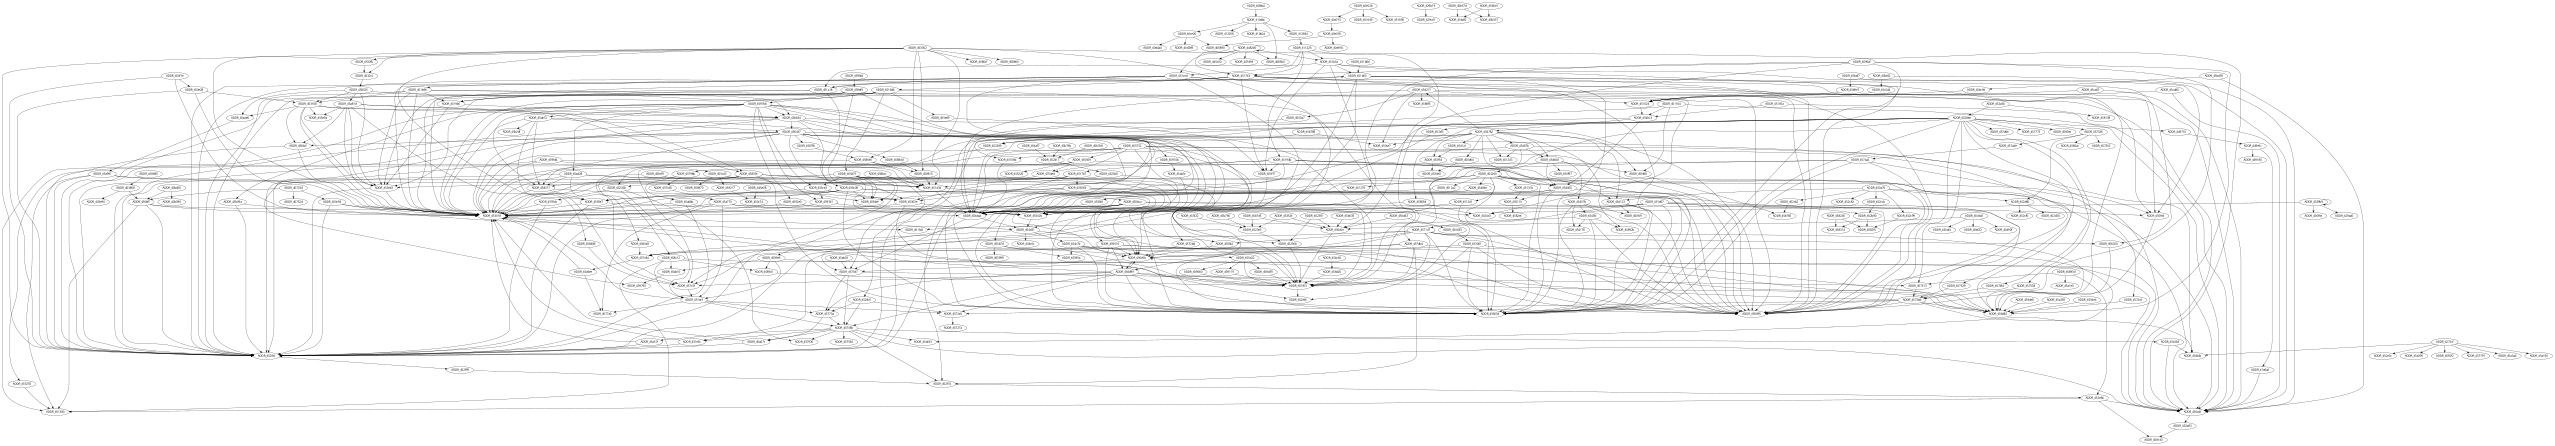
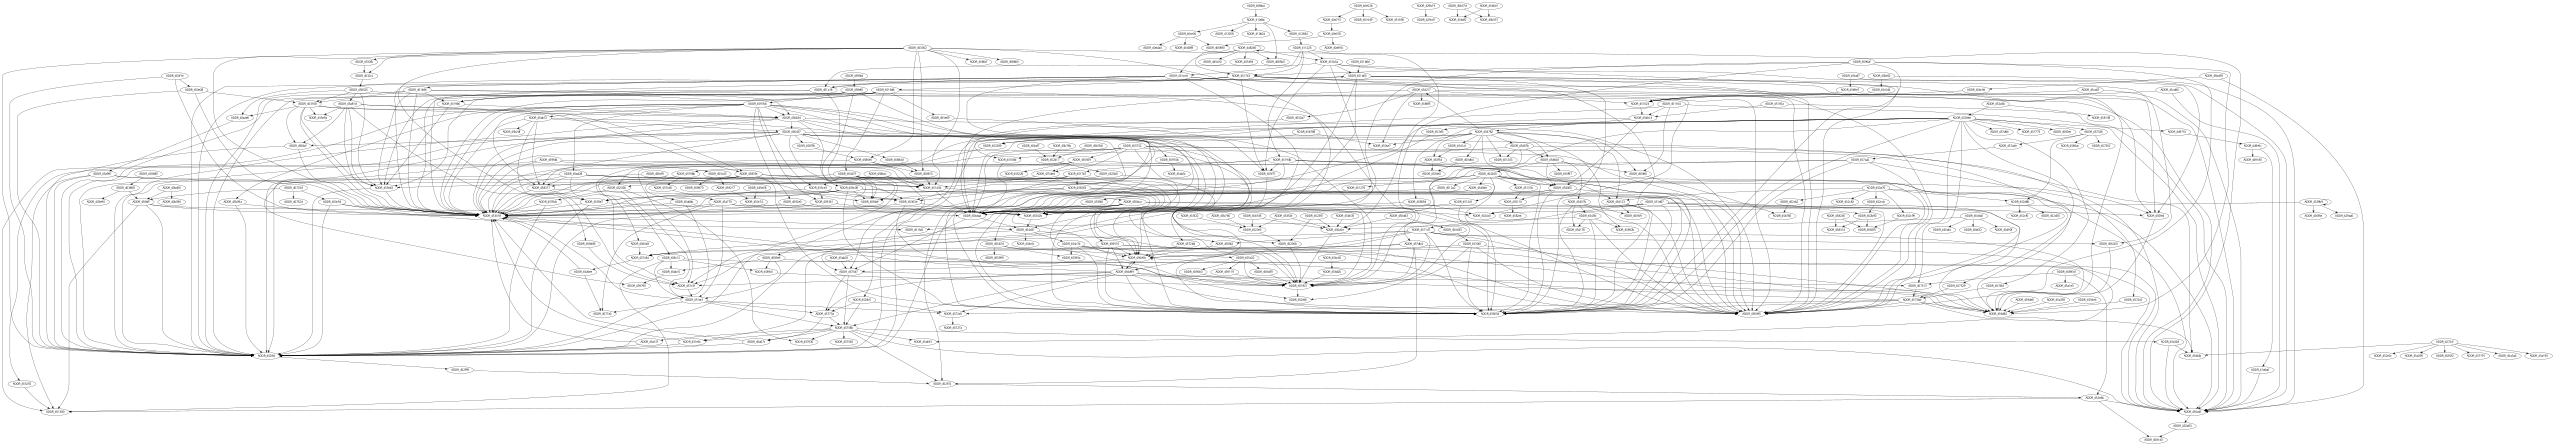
edge "ADDR_45ab3c" -> "ADDR_45302b": now "ADDR_45ad28" -> "ADDR_45302b"
node "ADDR_457538": removed
